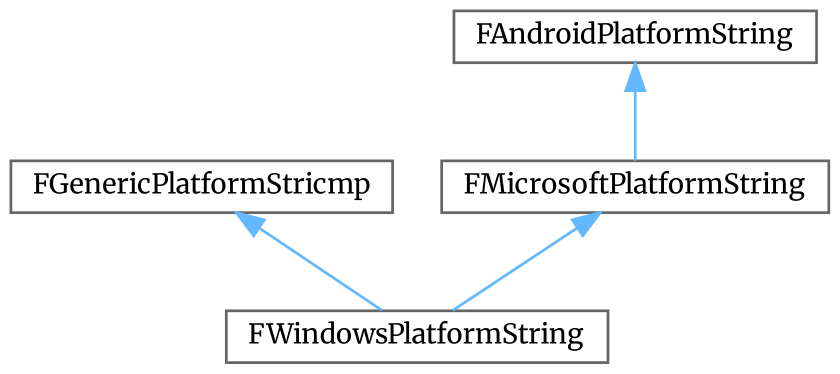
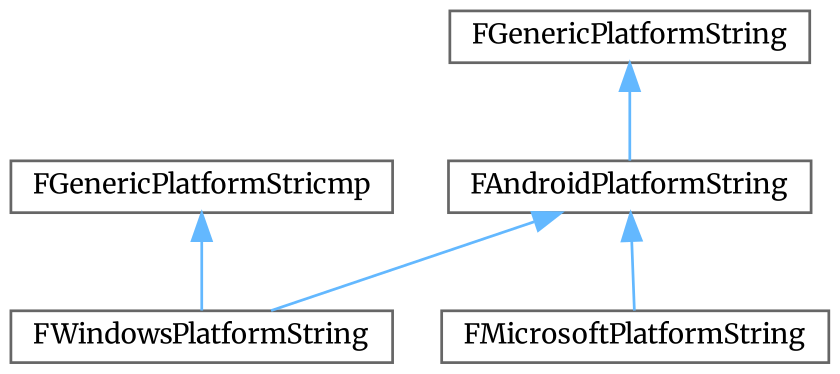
node "FGenericPlatformString": added
edge "FWindowsPlatformString" -> "FMicrosoftPlatformString": now "FWindowsPlatformString" -> "FAndroidPlatformString"
